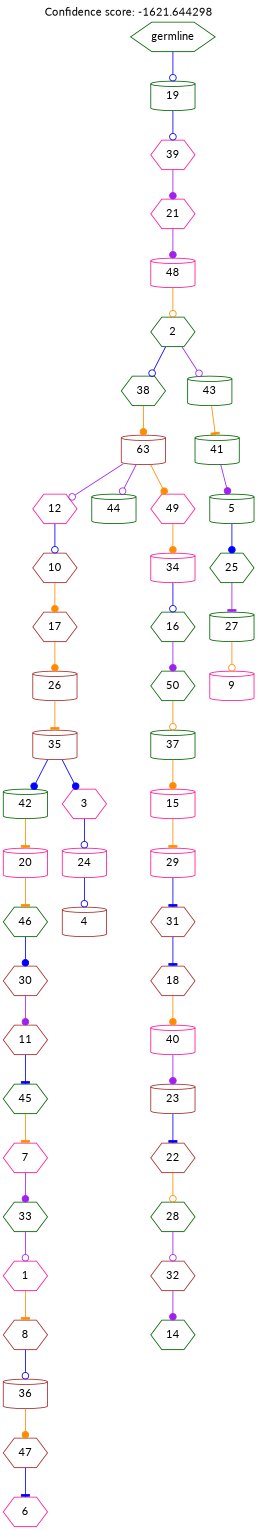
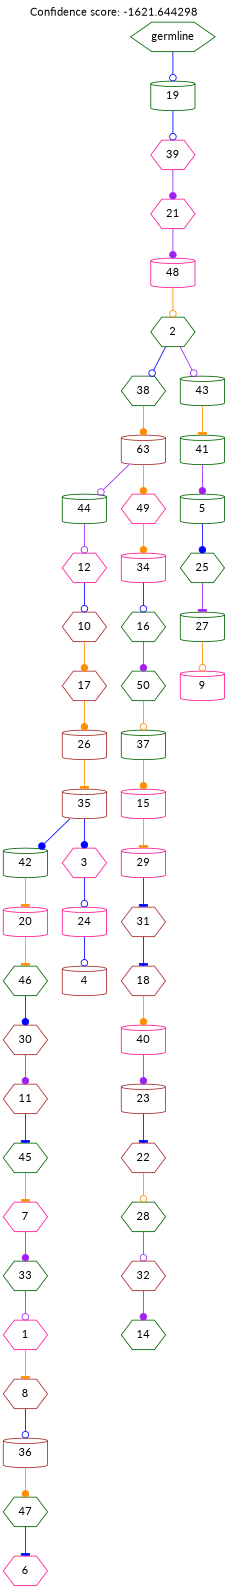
edge "63" -> "12": now "44" -> "12"
node "47": color brown -> darkgreen
